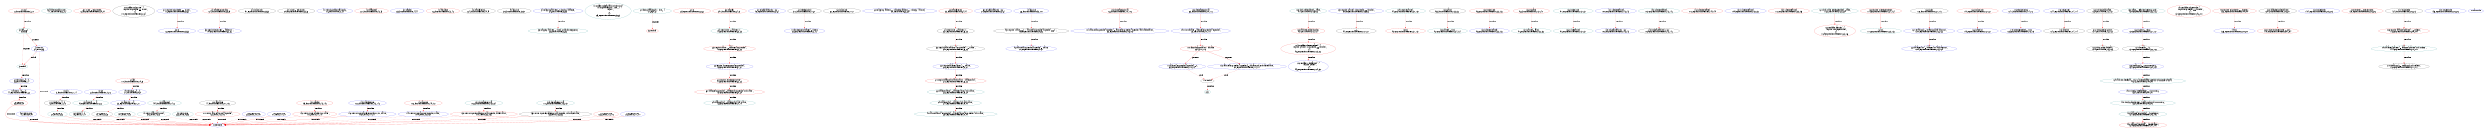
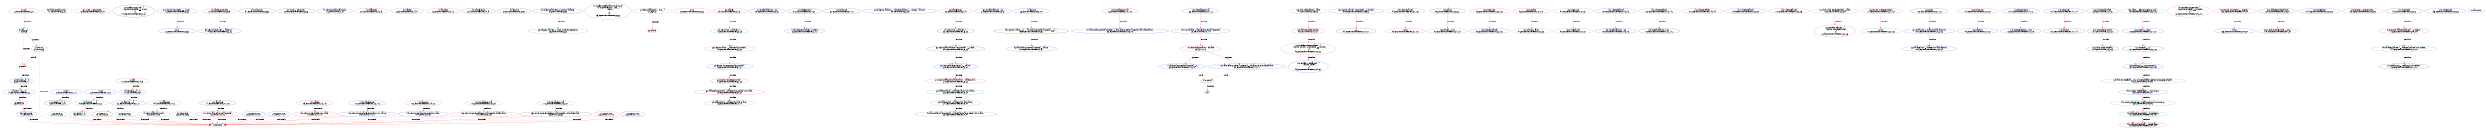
edge "11_ uint256 c = a / b; 72-new_variable-12-12" -> "12_ return c; 80-return-13-13": removed, label "next_line"
edge "142_ transfer 989-function_definition-143-145" -> "143_ return super.transfer(_to, _value); 1013-return-144-144": label "next_line" -> "return_exit"
edge "8_ return c; 53-return-9-9" -> "0_ exit_node": now "8_ return c; 53-return-9-9" -> "98_ return true; 741-return-99-99"
